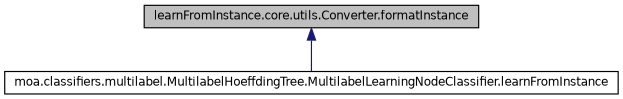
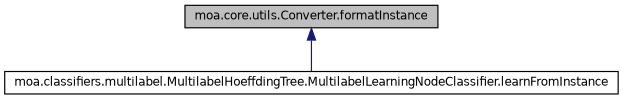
node "learnFromInstance.core.utils.Converter.formatInstance": label "learnFromInstance.core.utils.Converter.formatInstance" -> "moa.core.utils.Converter.formatInstance"
